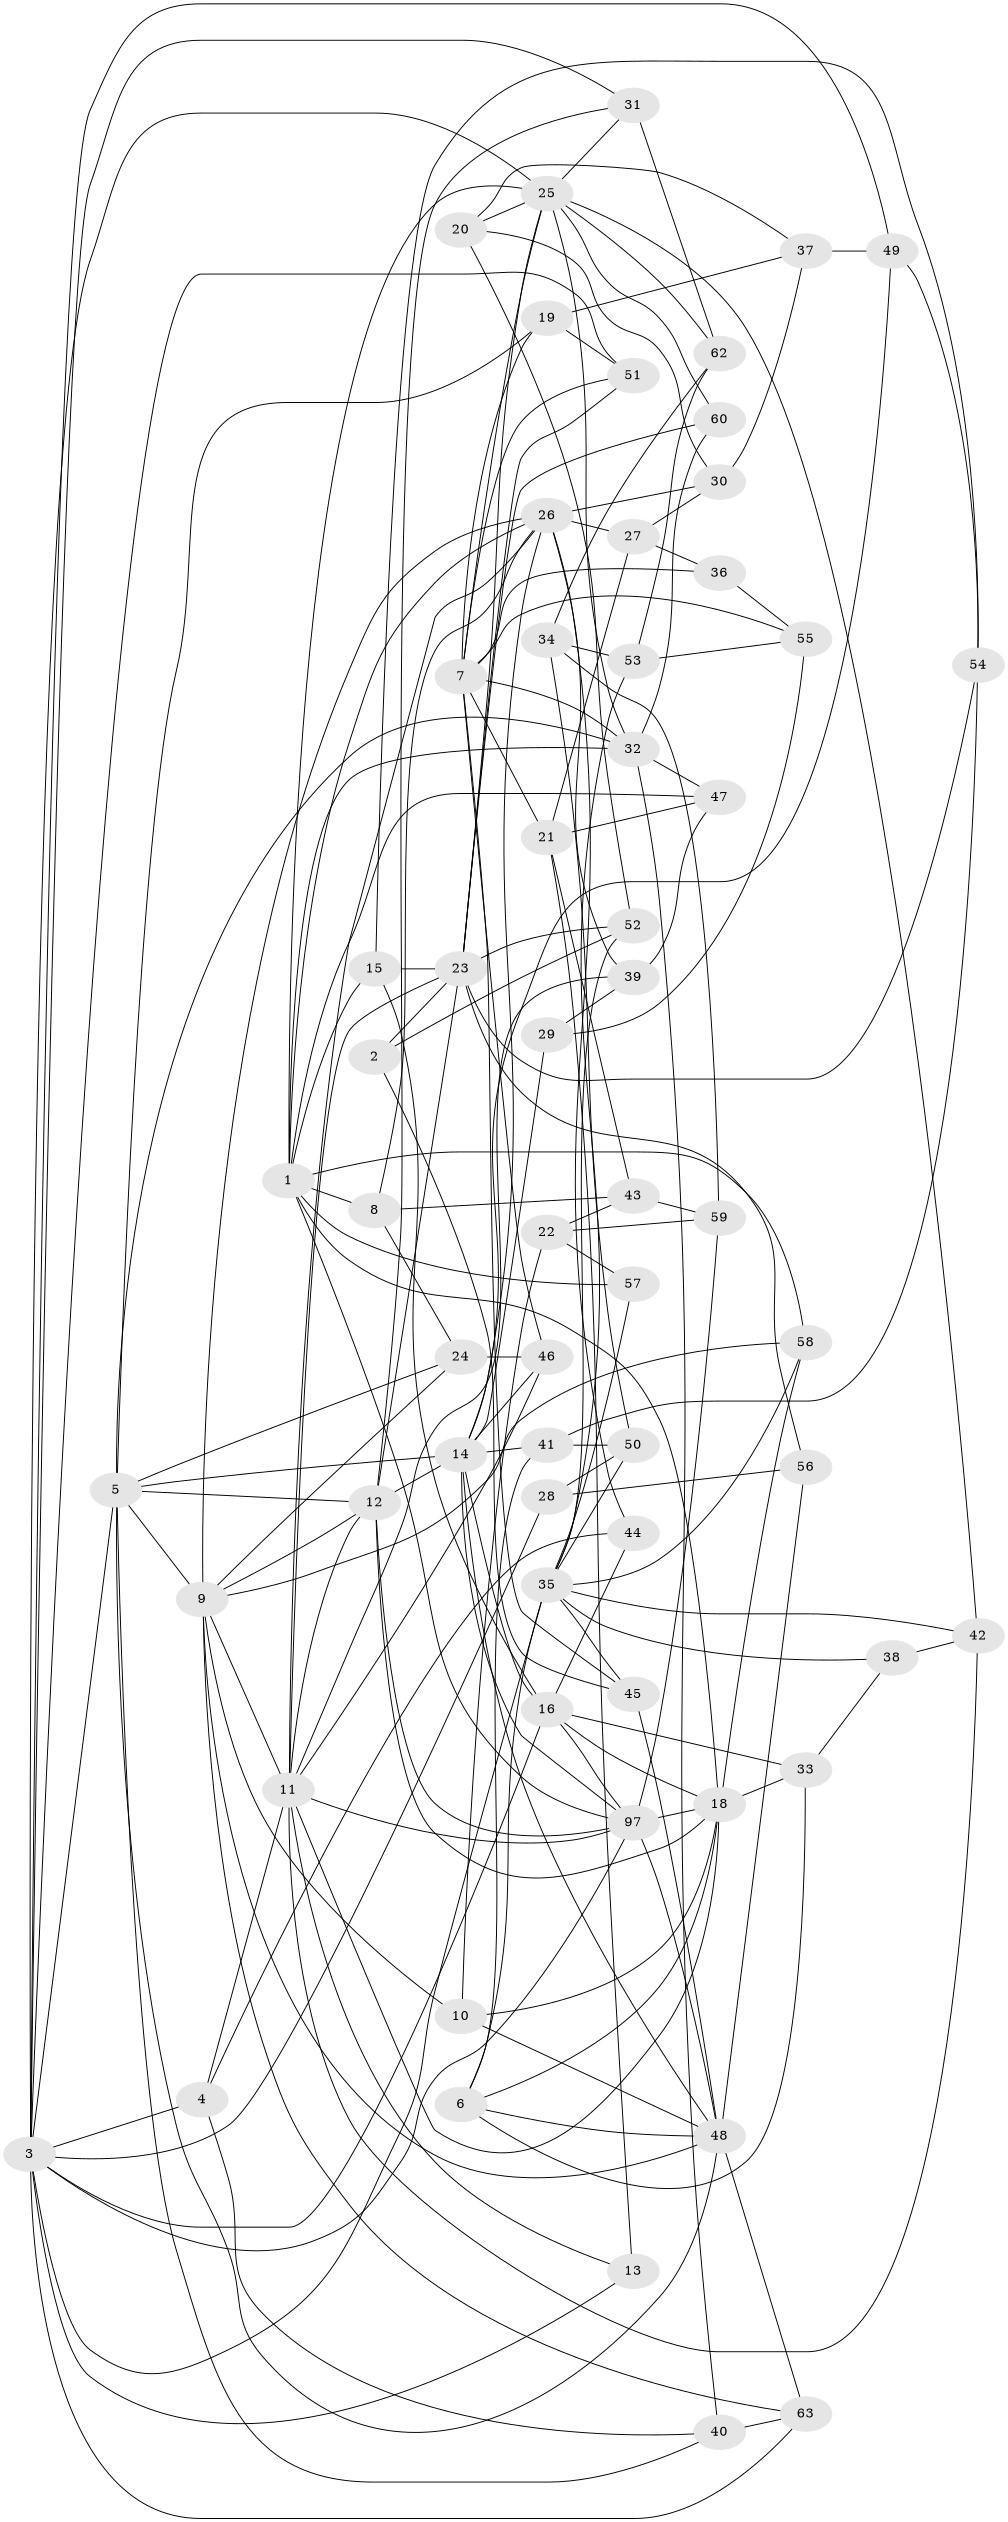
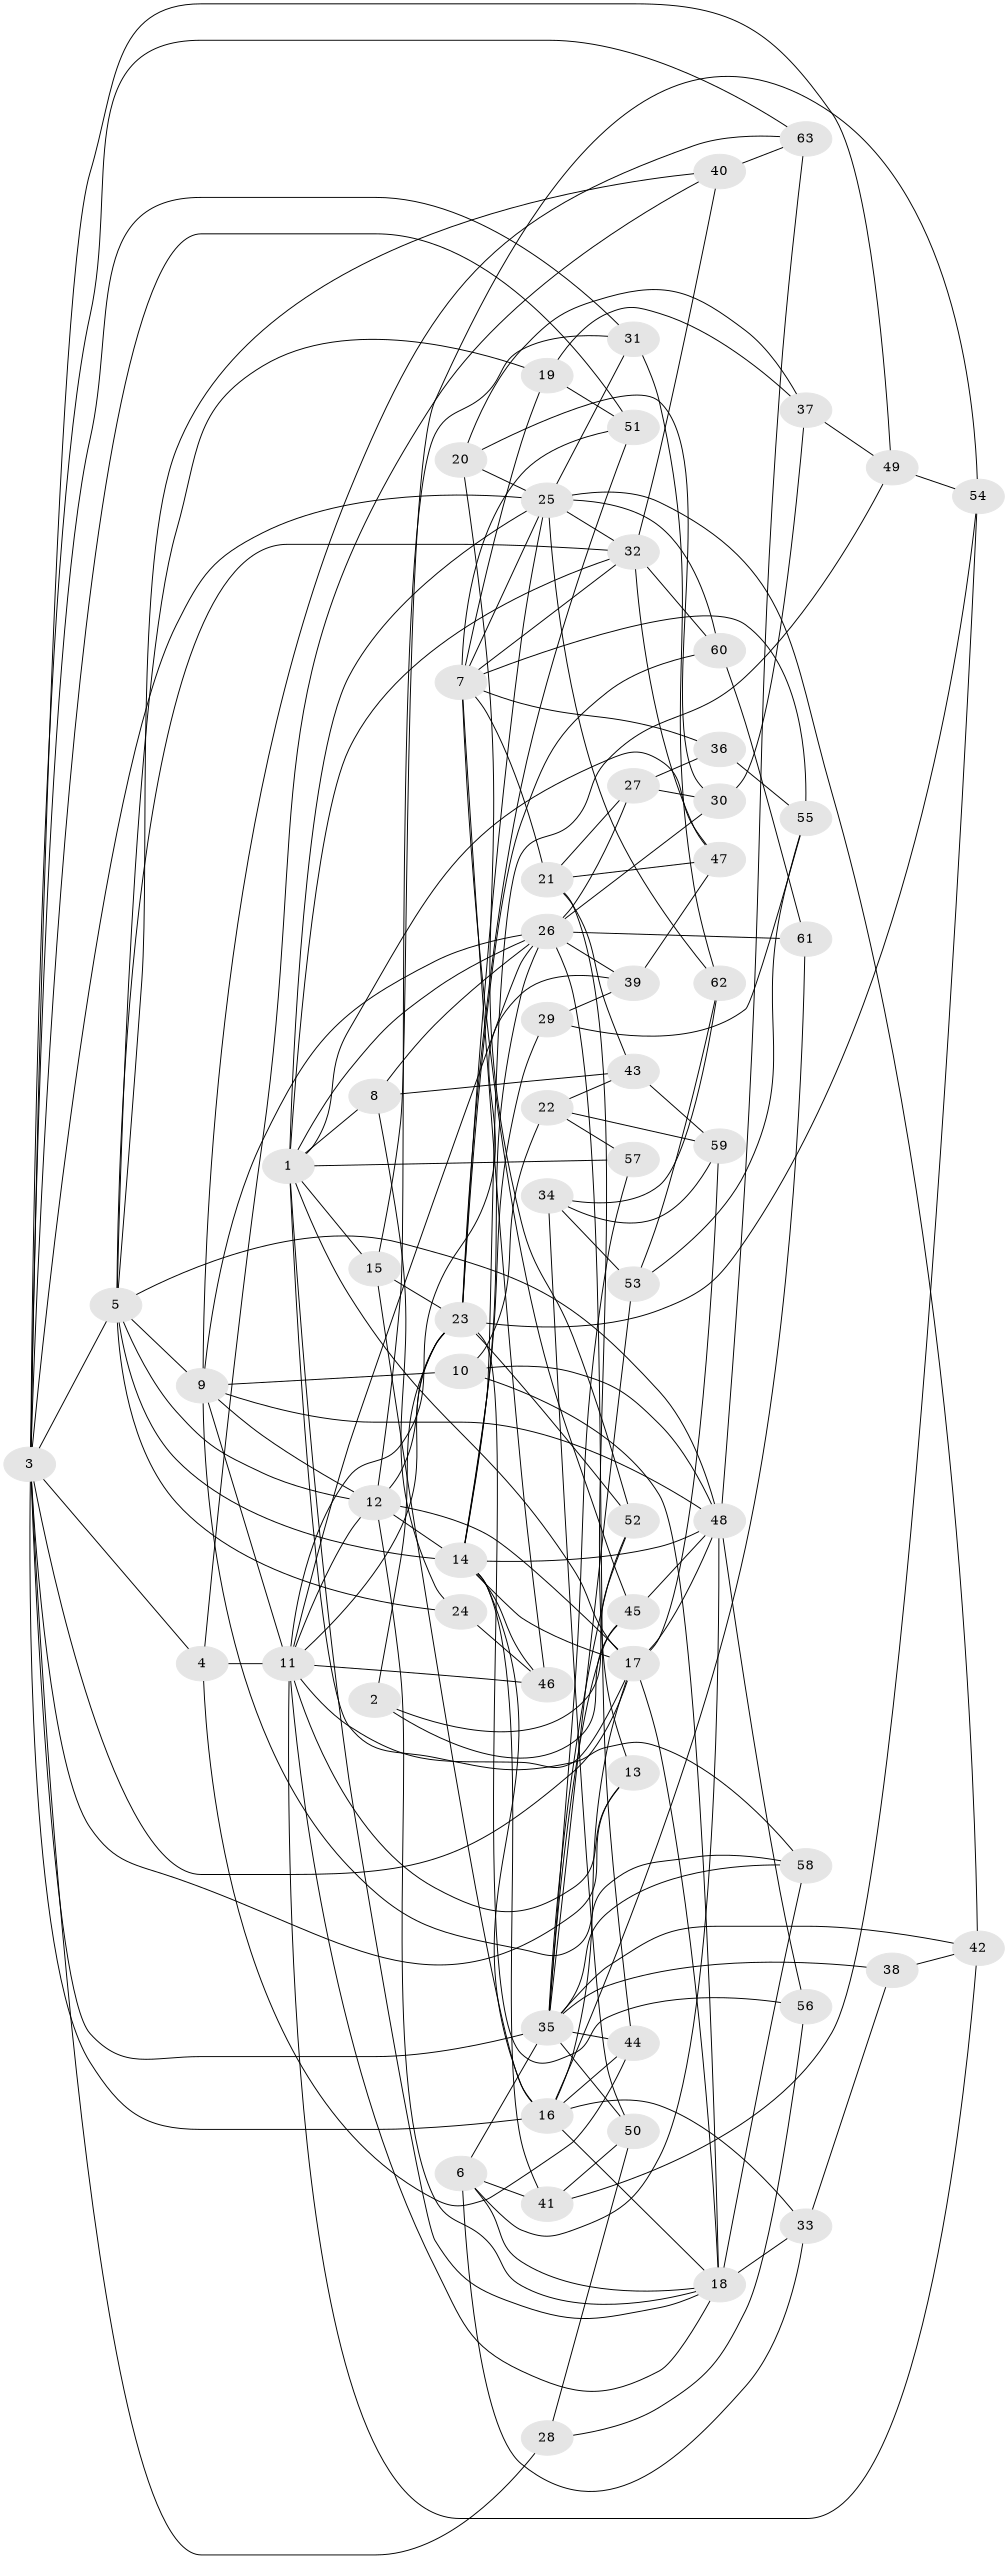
node "61": added
edge "24" -- "9": removed
node "97": label "97" -> "17"
edge "35" -- "44": added
